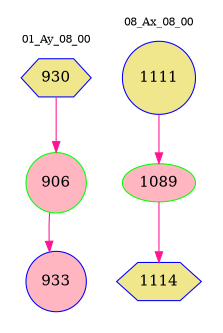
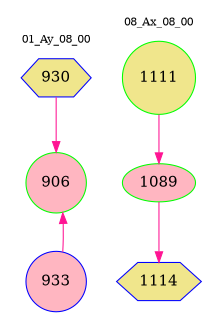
node "1111": color blue -> green
edge "906" -> "933": reversed
